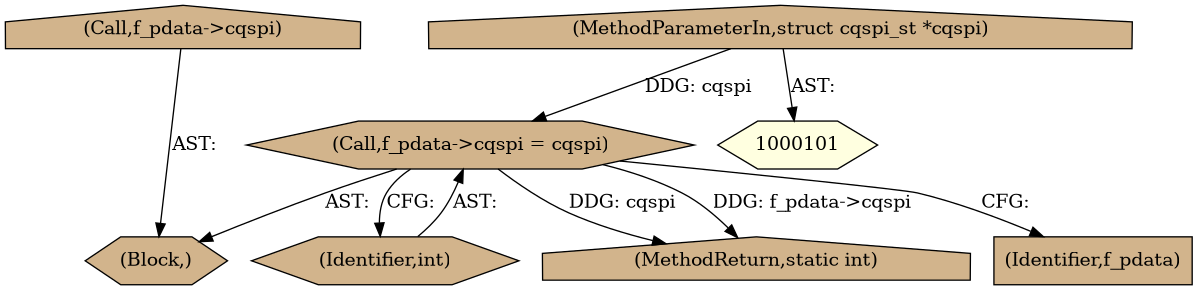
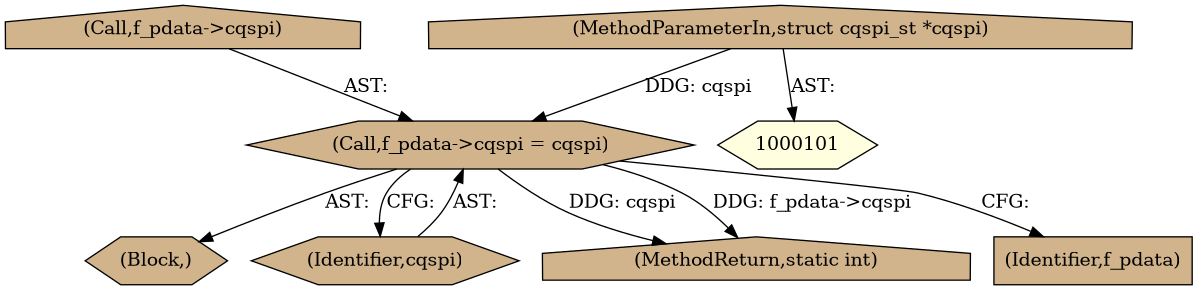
edge "(Call,f_pdata->cqspi)" -> "(Block,)": now "(Call,f_pdata->cqspi)" -> "(Call,f_pdata->cqspi = cqspi)"
node "(Identifier,int)": label "(Identifier,int)" -> "(Identifier,cqspi)"
